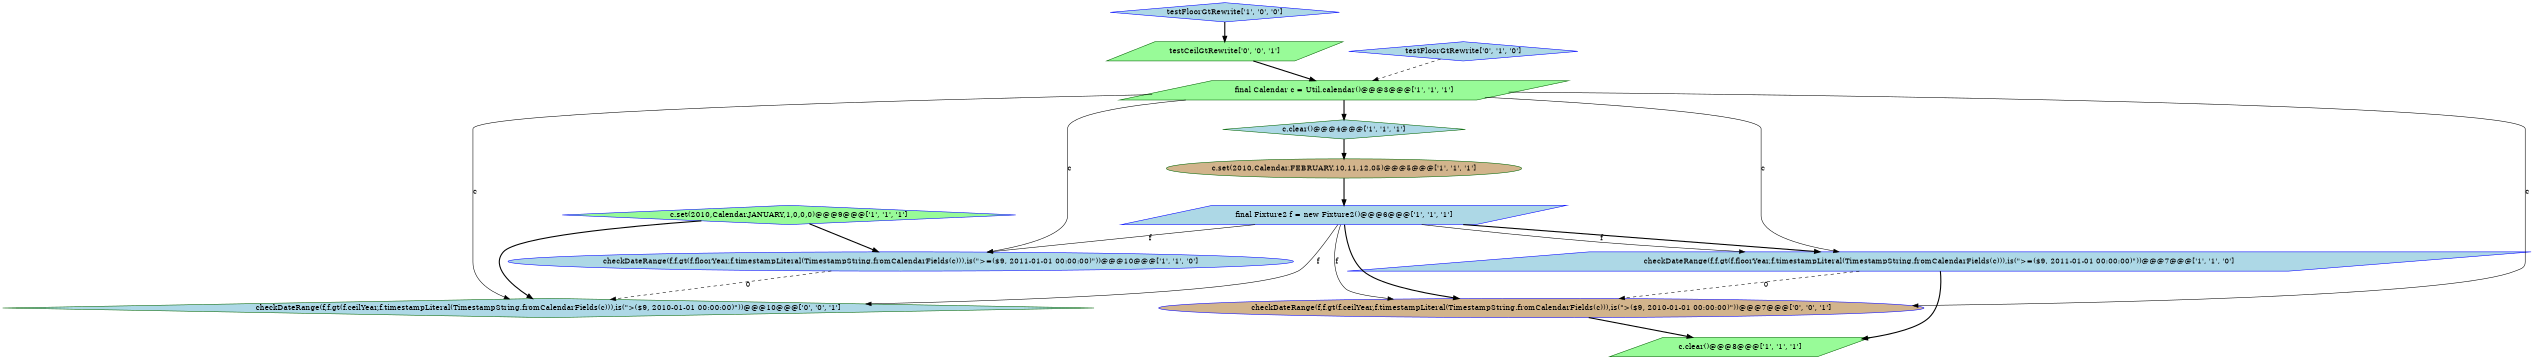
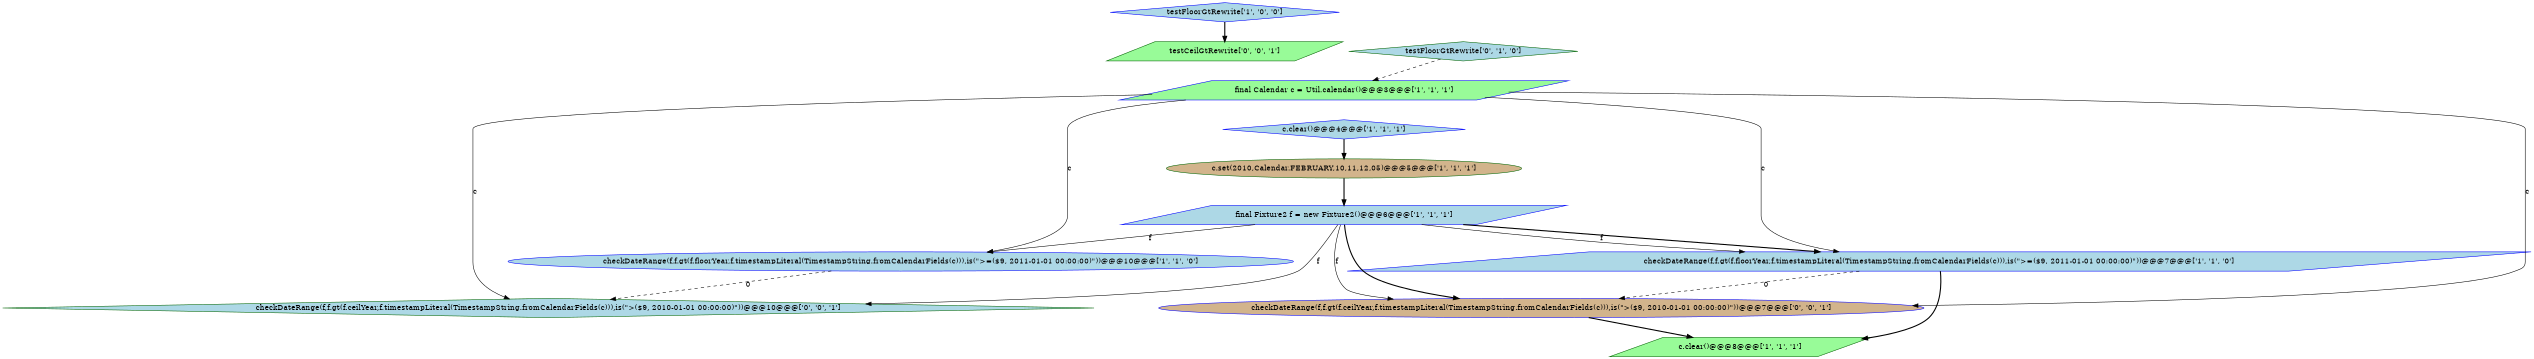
node "testFloorGtRewrite['0', '1', '0']": color blue -> darkgreen
edge "testCeilGtRewrite['0', '0', '1']" -> "final Calendar c = Util.calendar()@@@3@@@['1', '1', '1']": removed
node "final Calendar c = Util.calendar()@@@3@@@['1', '1', '1']": color darkgreen -> blue
edge "final Calendar c = Util.calendar()@@@3@@@['1', '1', '1']" -> "c.clear()@@@4@@@['1', '1', '1']": removed
node "c.clear()@@@4@@@['1', '1', '1']": color darkgreen -> blue
node "c.set(2010,Calendar.JANUARY,1,0,0,0)@@@9@@@['1', '1', '1']": removed
